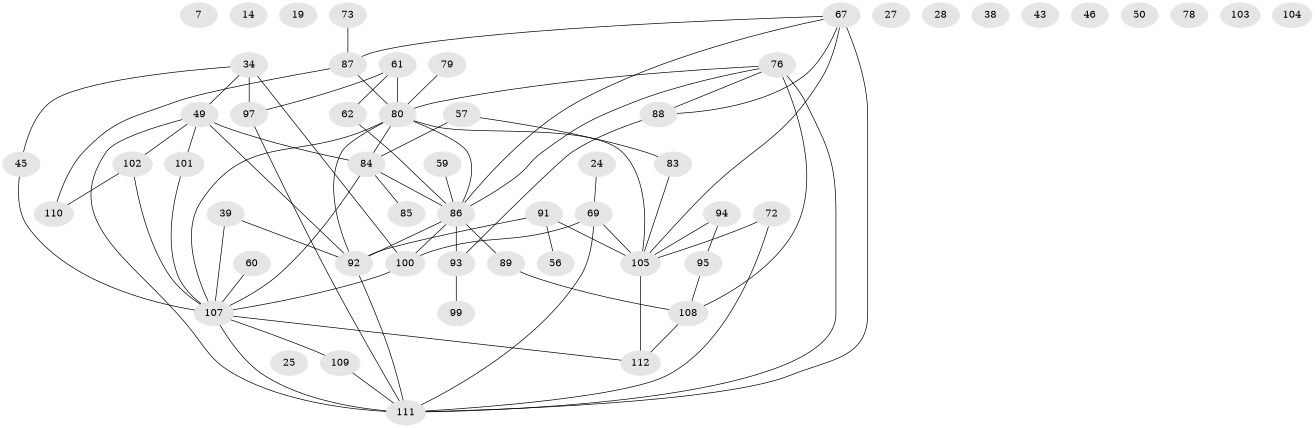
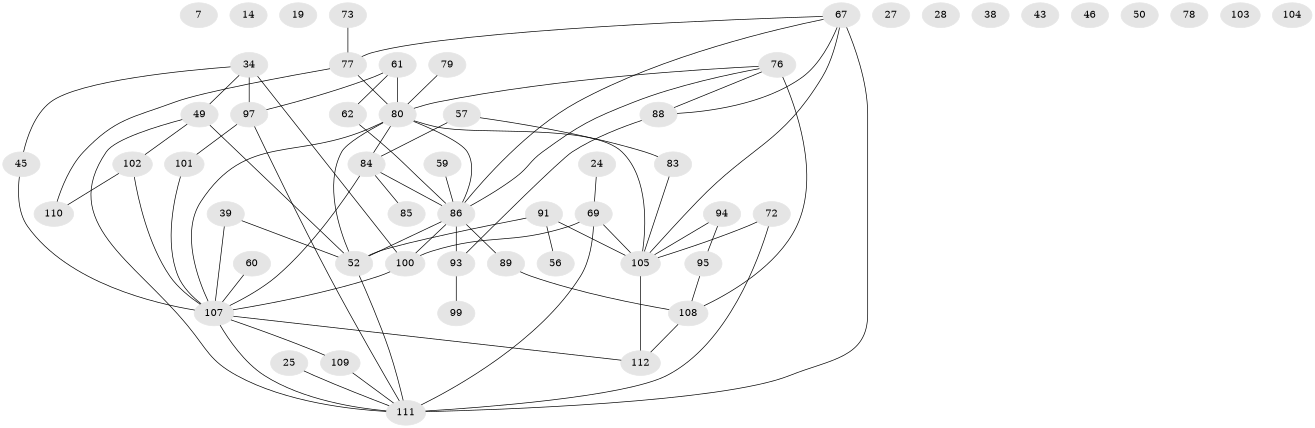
node "87": label "87" -> "77"
edge "49" -- "101": now "97" -- "101"
edge "49" -- "84": removed
node "92": label "92" -> "52"
edge "76" -- "111": now "25" -- "111"
